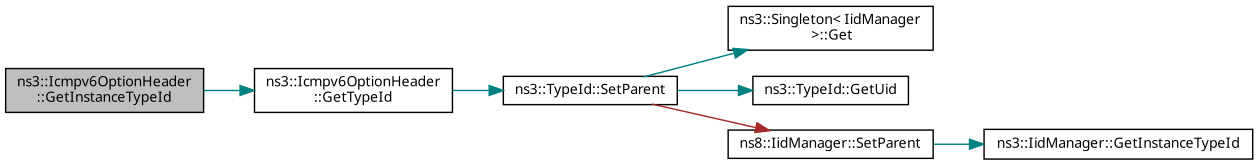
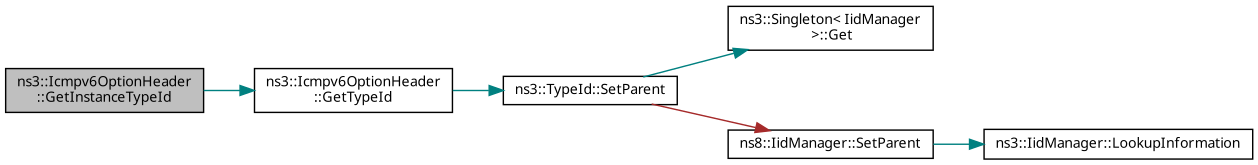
node "ns3::TypeId::GetUid": removed
node "ns3::IidManager::GetInstanceTypeId": label "ns3::IidManager::GetInstanceTypeId" -> "ns3::IidManager::LookupInformation"
